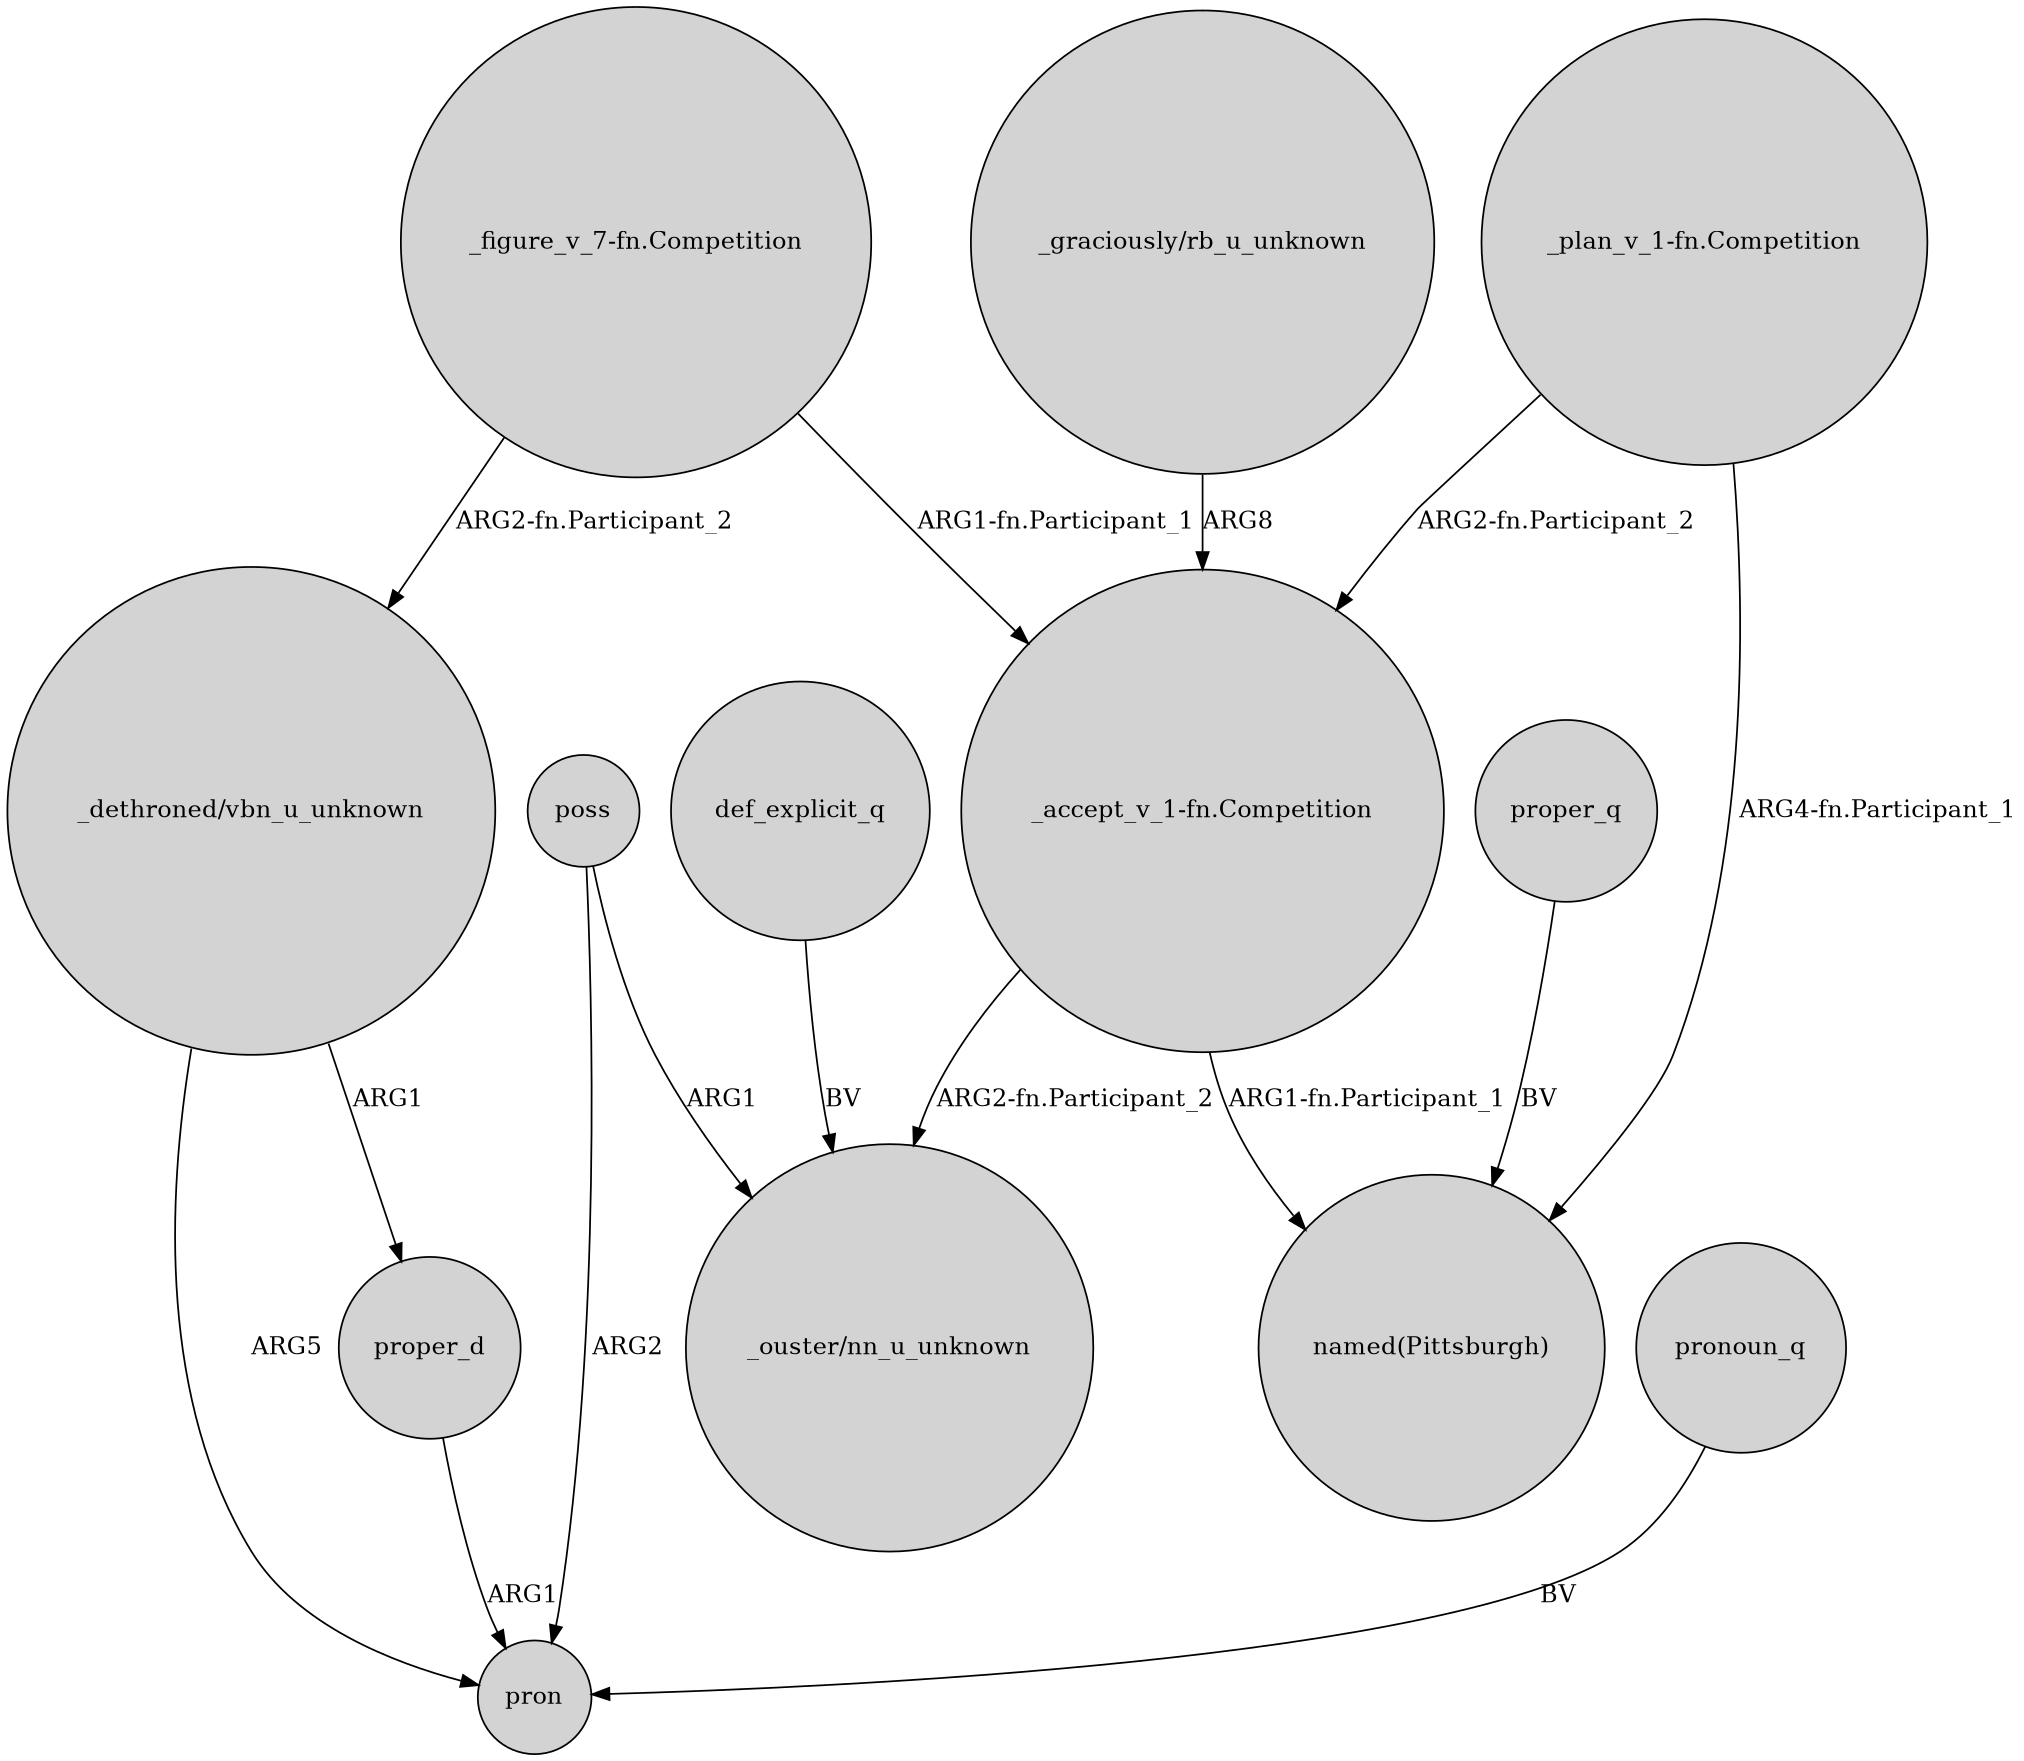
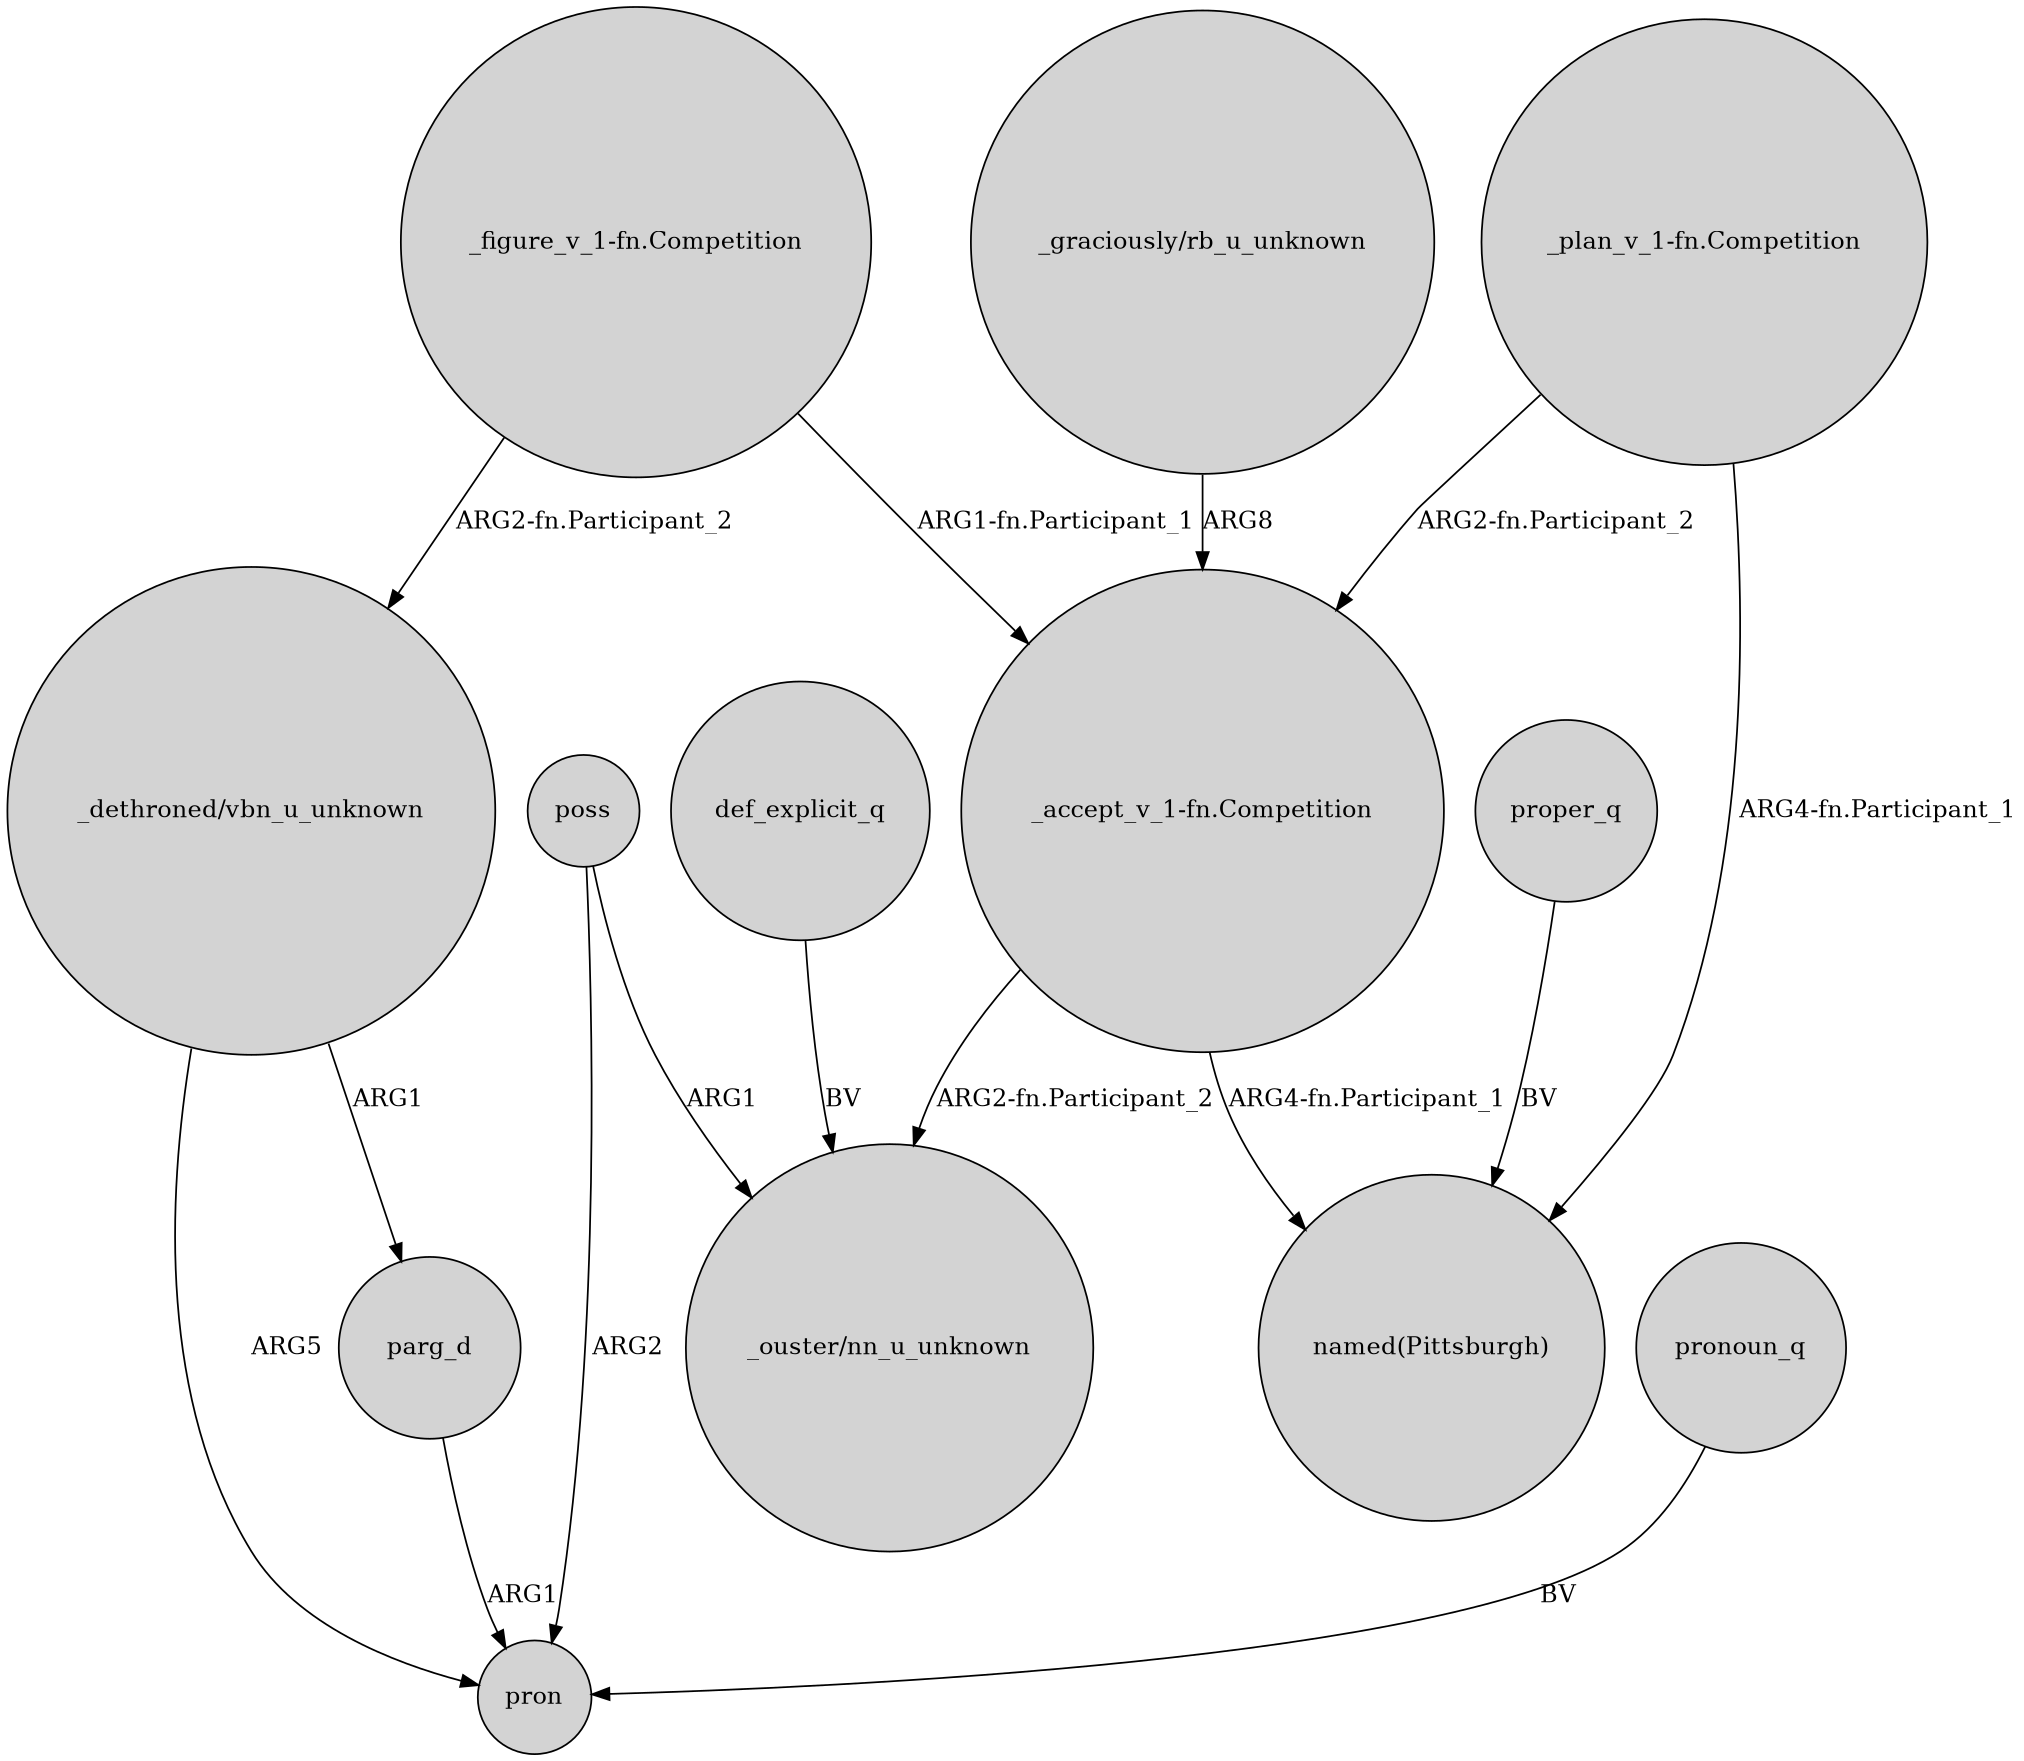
node "_figure_v_7-fn.Competition": label "_figure_v_7-fn.Competition" -> "_figure_v_1-fn.Competition"
edge "_accept_v_1-fn.Competition" -> "named(Pittsburgh)": label "ARG1-fn.Participant_1" -> "ARG4-fn.Participant_1"
node "proper_d": label "proper_d" -> "parg_d"
